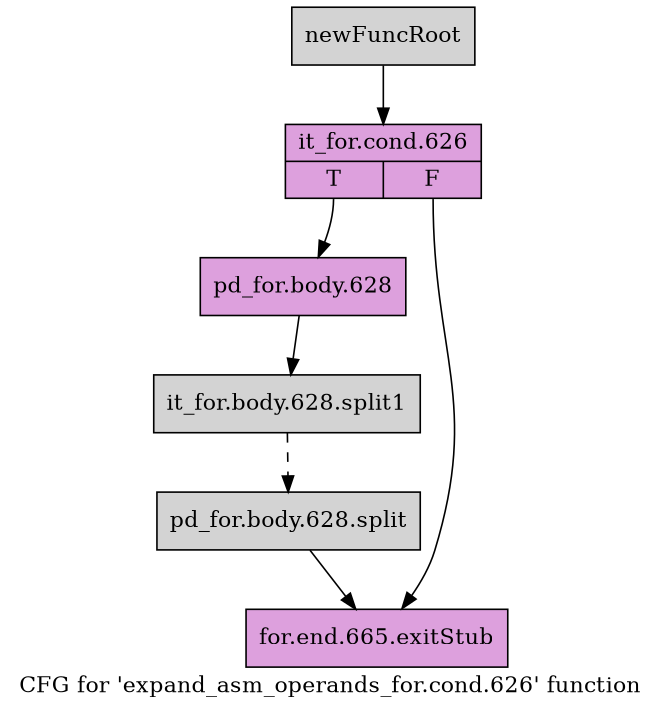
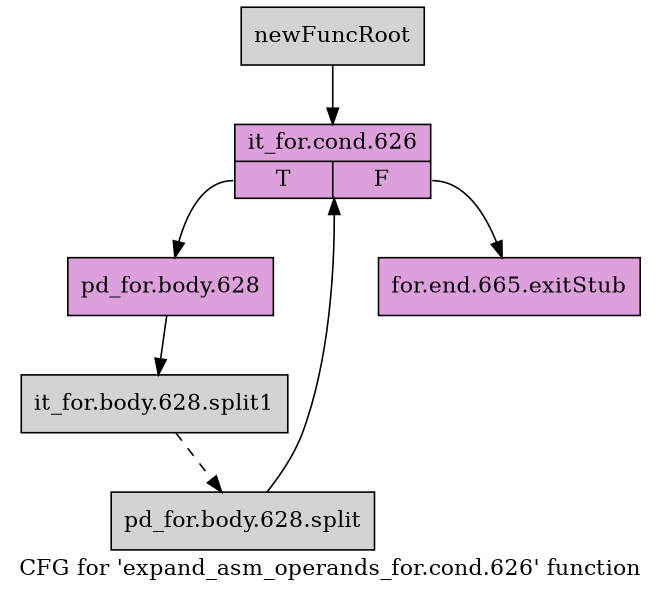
edge "pd_for.body.628.split" -> "for.end.665.exitStub": now "pd_for.body.628.split" -> "it_for.cond.626"
